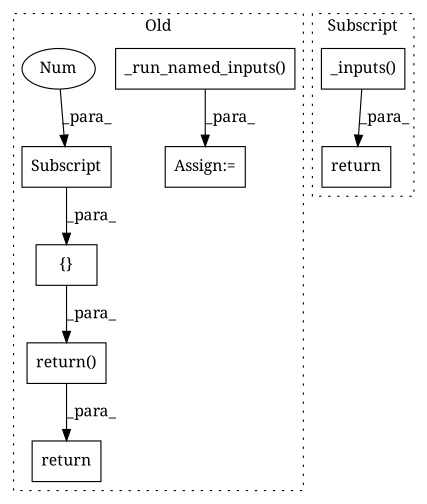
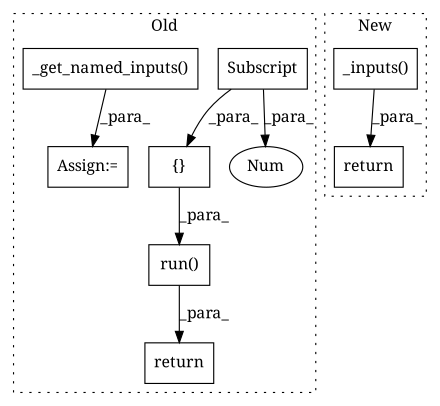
cluster "Subscript": label "Subscript" -> "New"
node "_run_named_inputs()": label "_run_named_inputs()" -> "_get_named_inputs()"
edge "Num" -> "Subscript": reversed
node "return()": label "return()" -> "run()"
